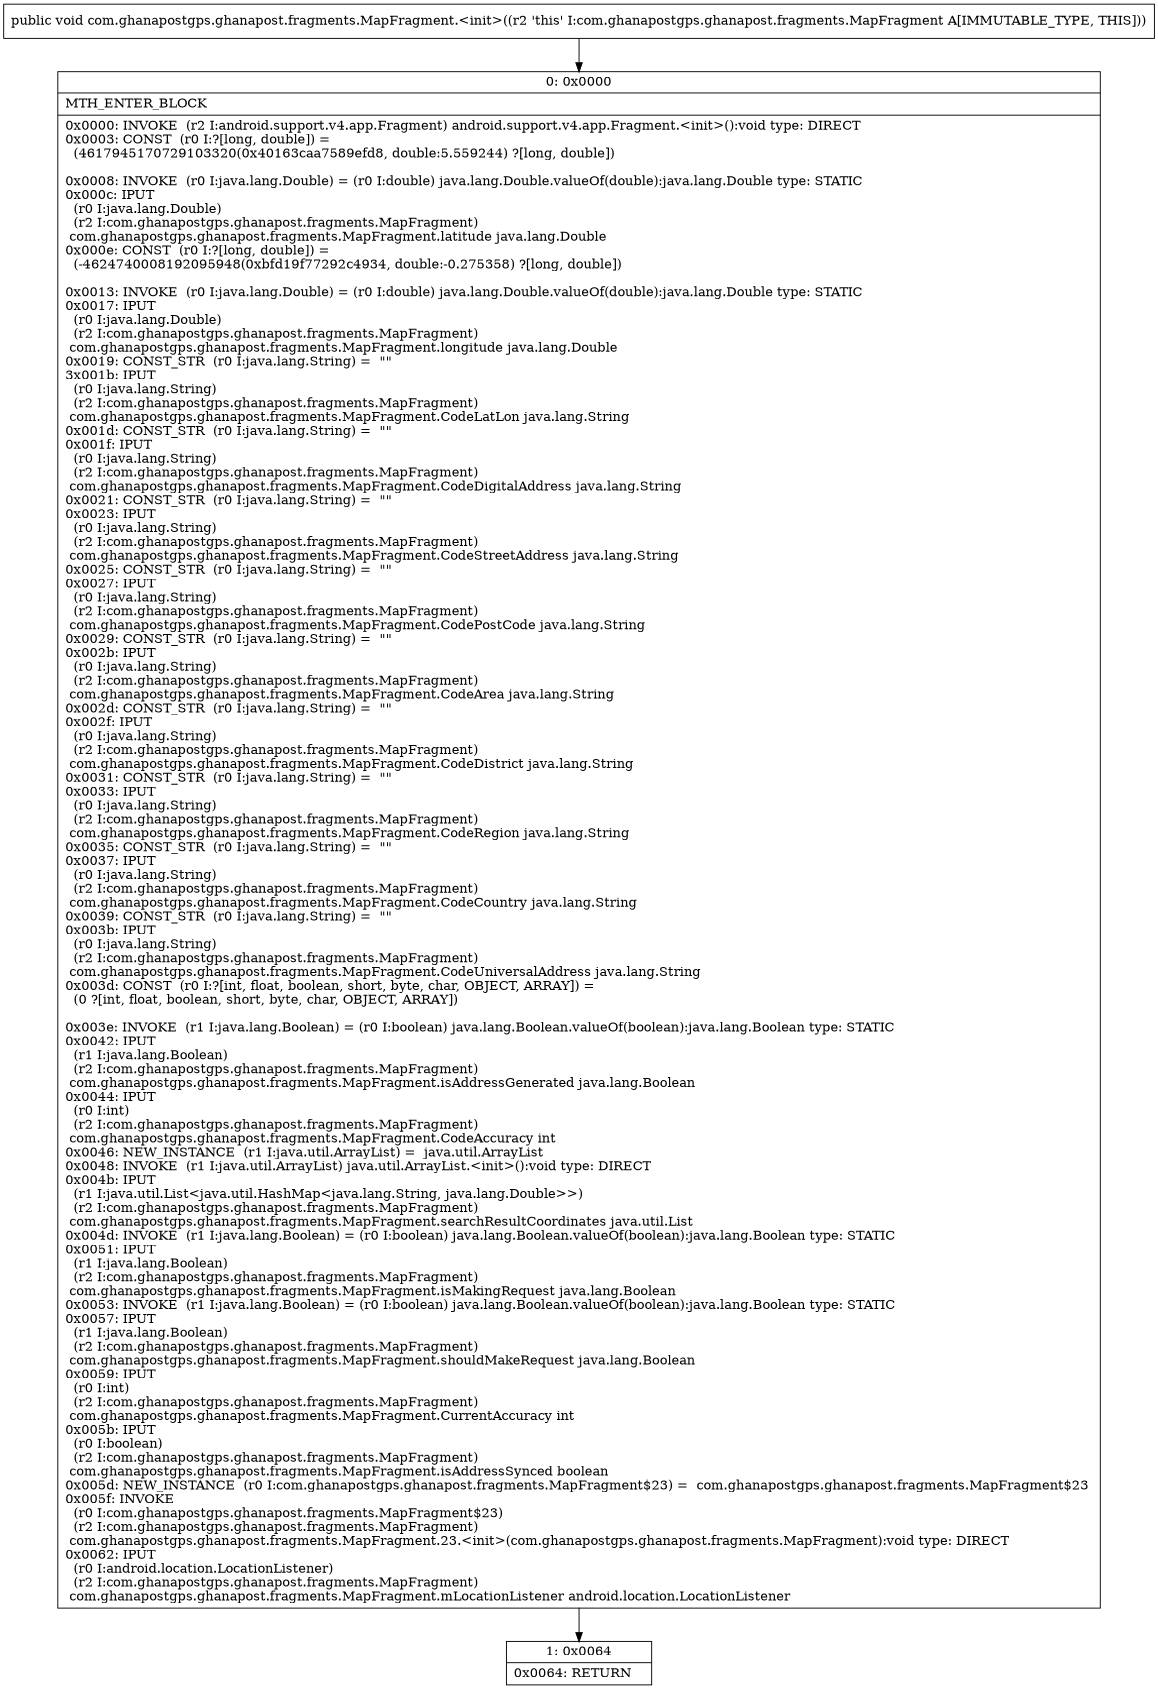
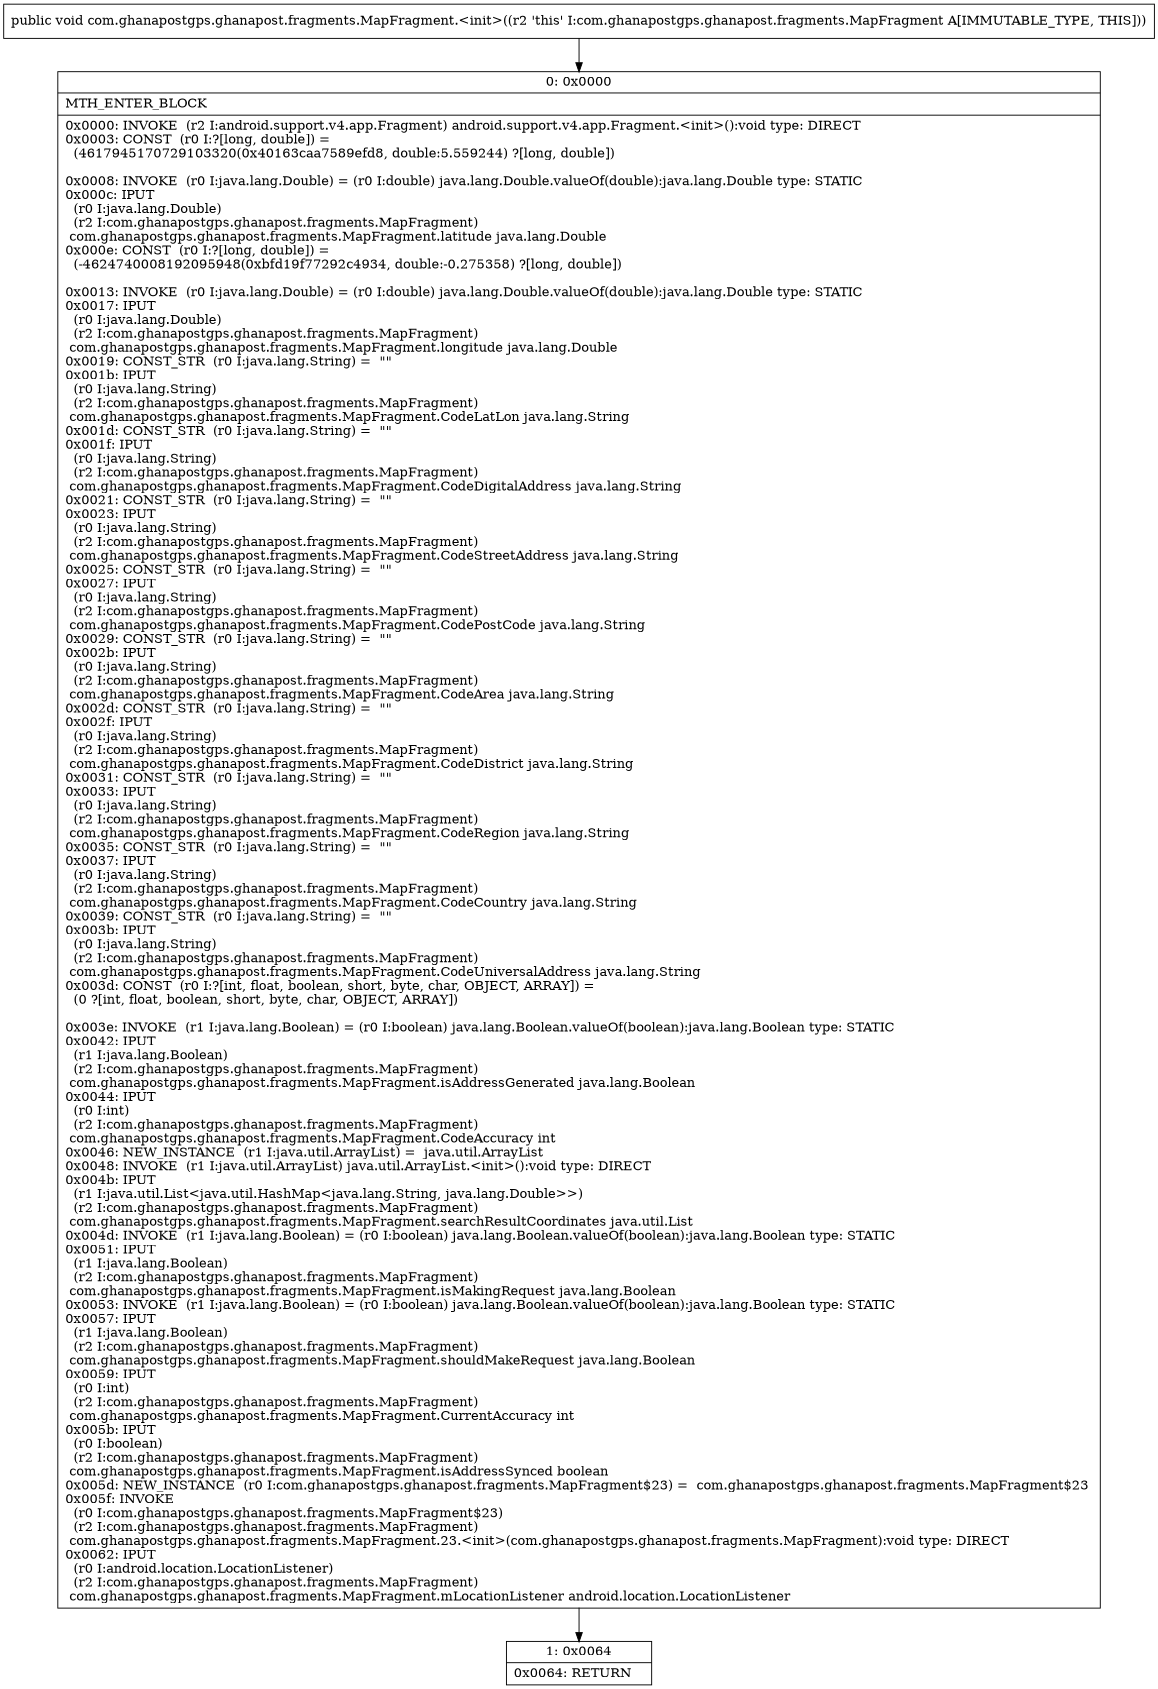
node "0: 0x0000": text "3x001b: IPUT" -> "0x001b: IPUT"
